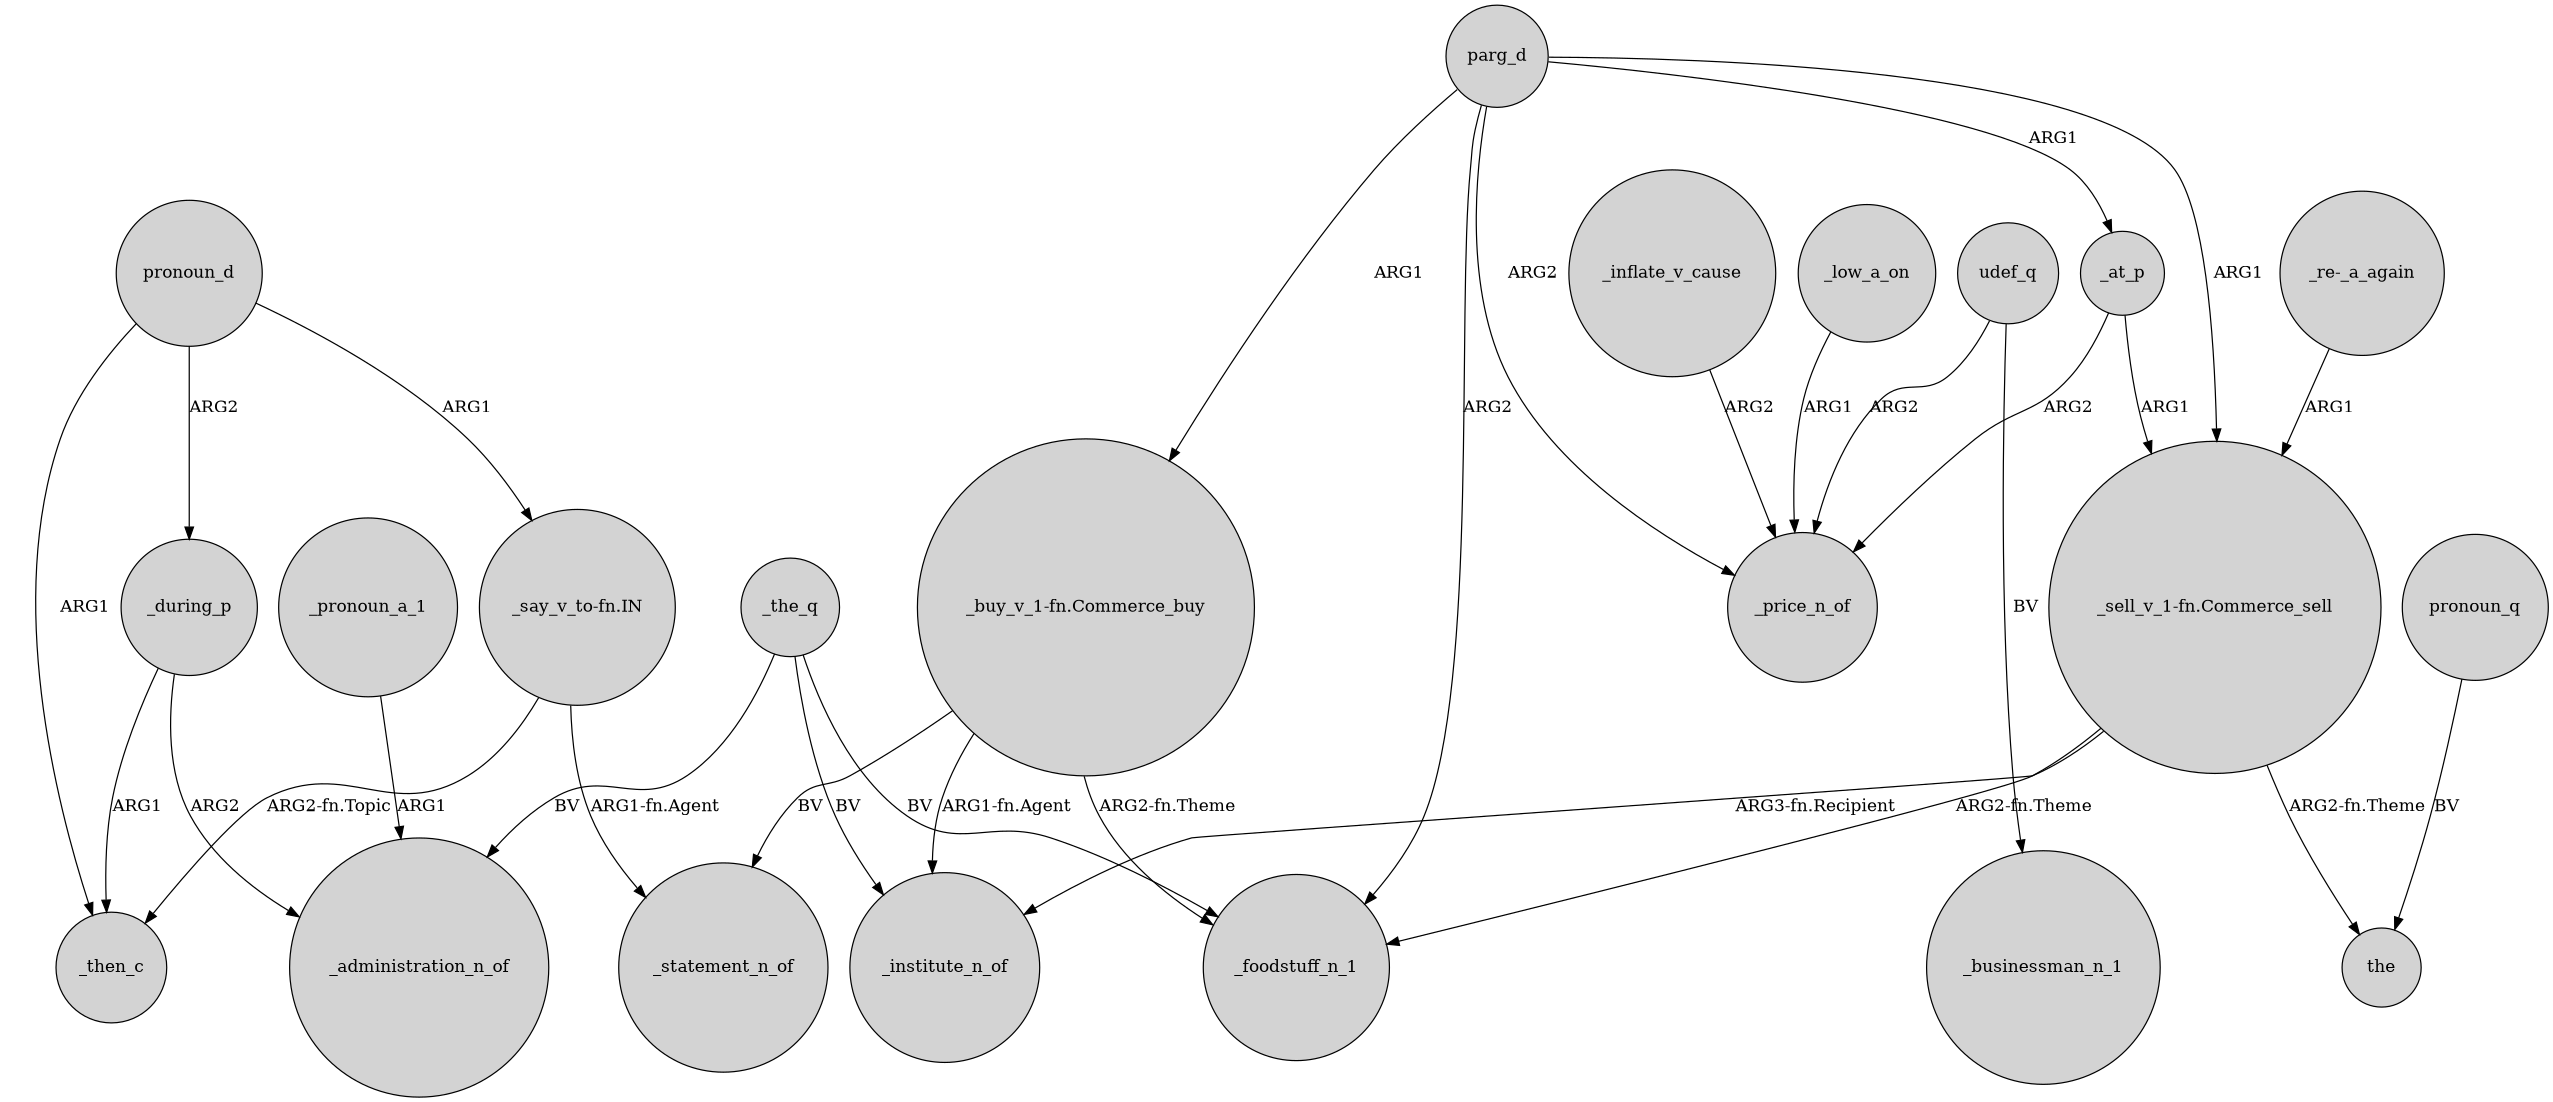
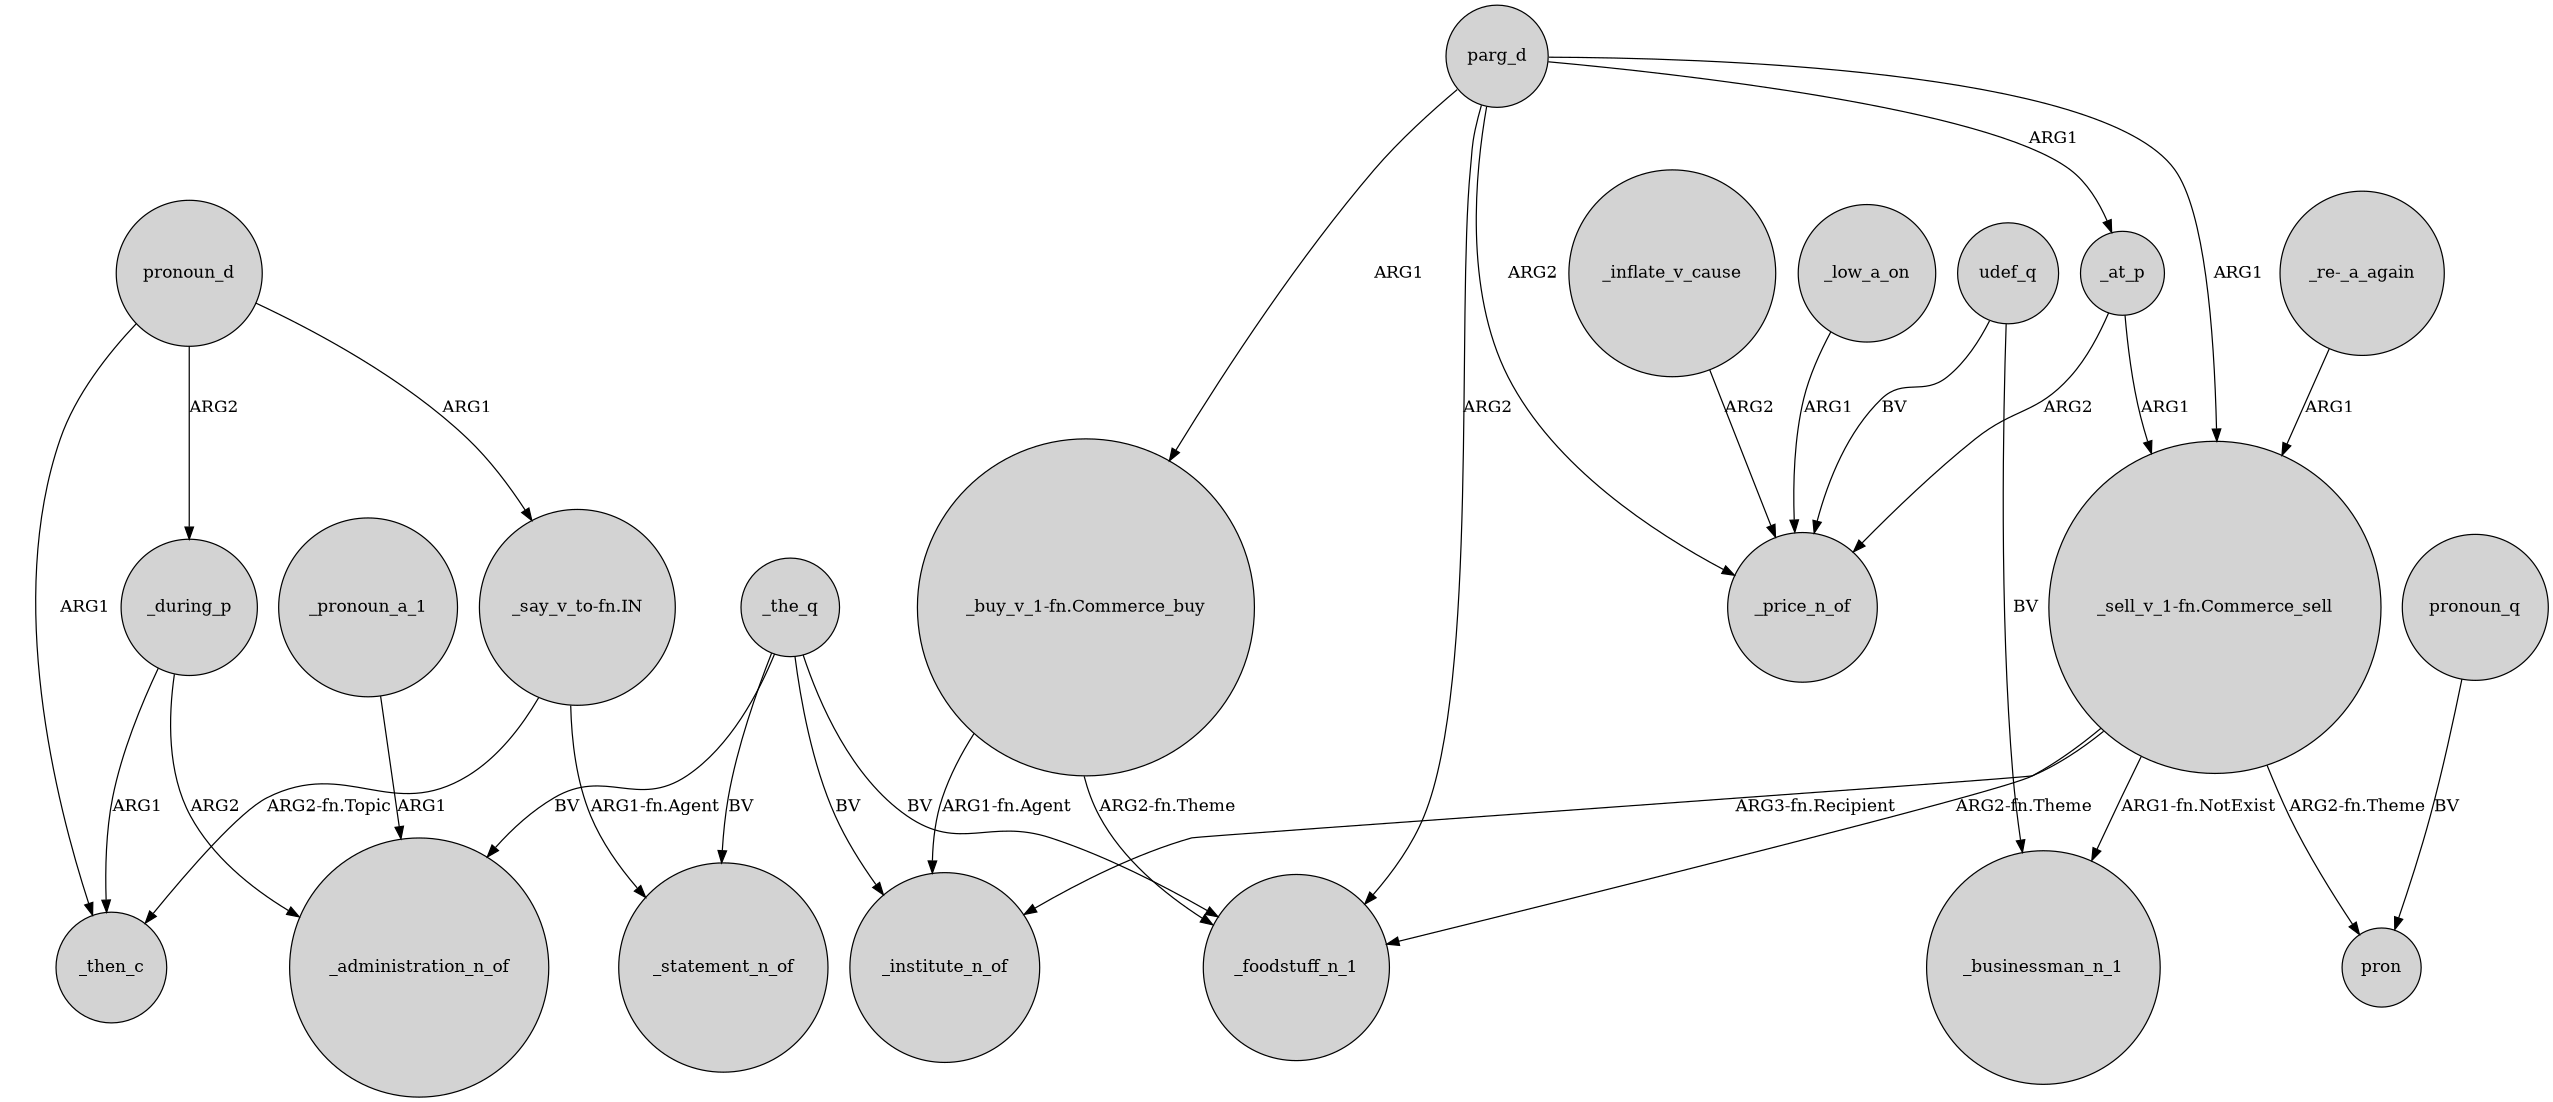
edge "udef_q" -> "_price_n_of": label "ARG2" -> "BV"
edge "_buy_v_1-fn.Commerce_buy" -> "_statement_n_of": now "_the_q" -> "_statement_n_of"
edge "_sell_v_1-fn.Commerce_sell" -> "_businessman_n_1": added, label "ARG1-fn.NotExist"
node "the": label "the" -> "pron"
